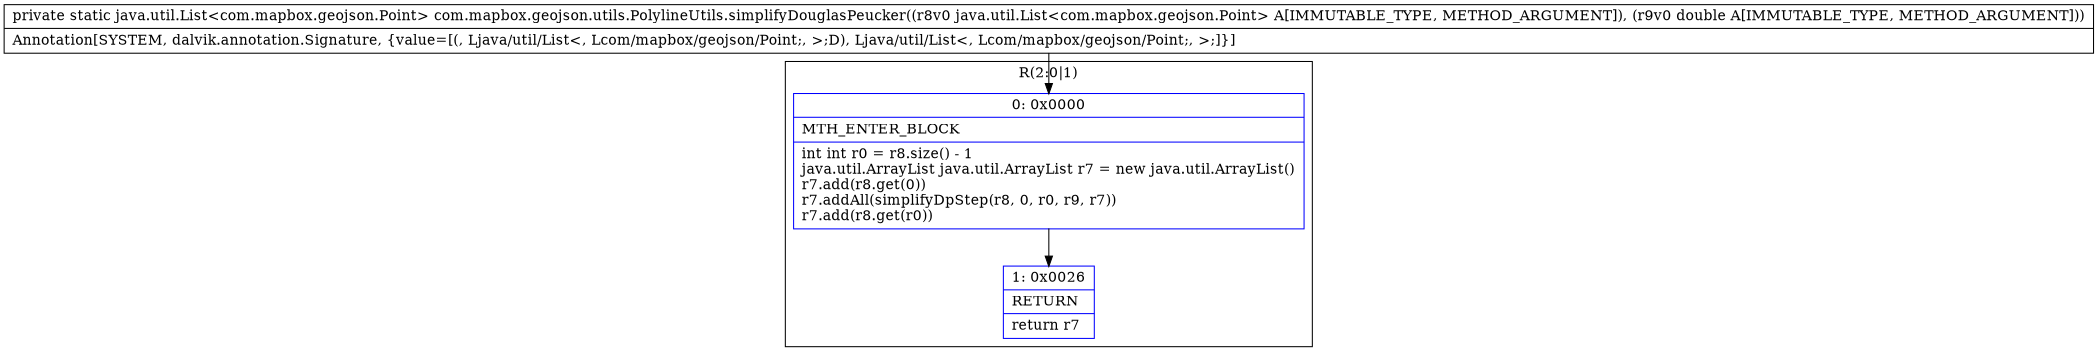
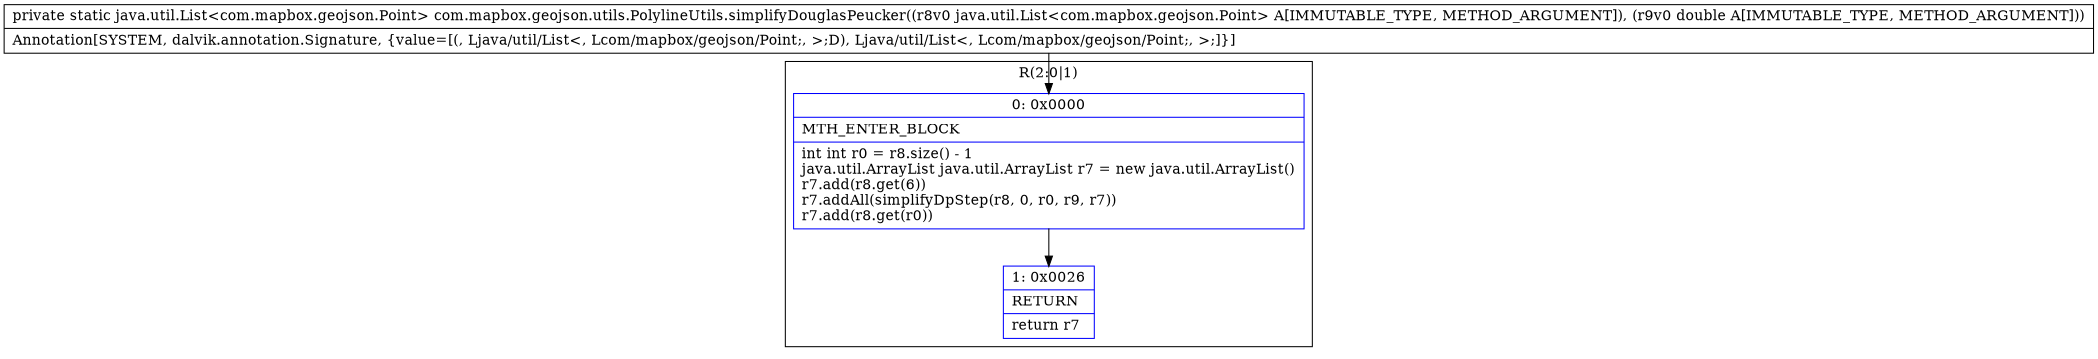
node "0: 0x0000": text "r7.add(r8.get(0))" -> "r7.add(r8.get(6))"
